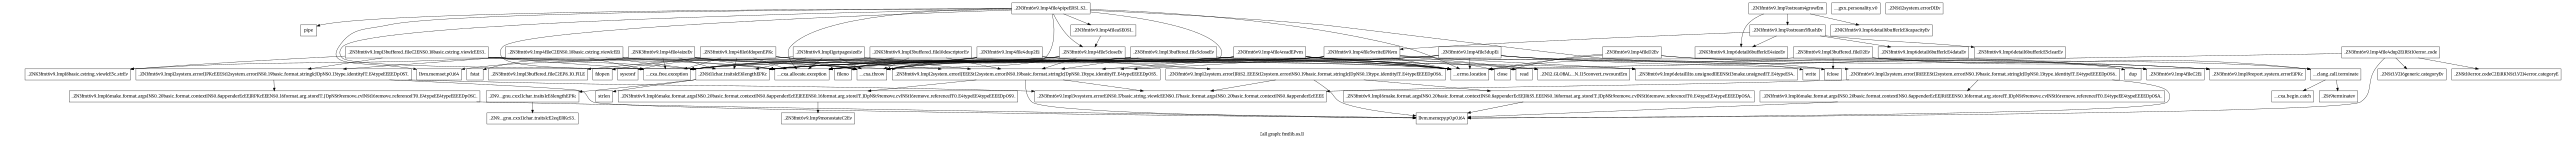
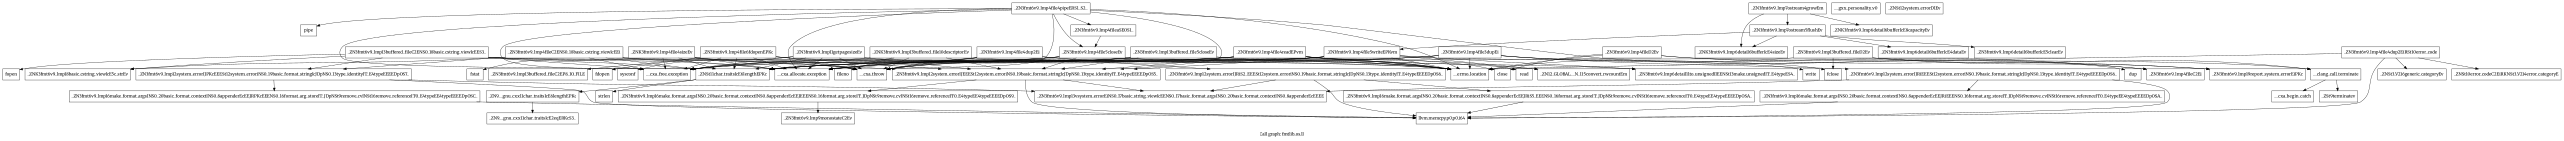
edge "_ZN3fmt6v9_lmp11getpagesizeEv" -> "__cxa_free_exception": added
node "fopen": added
node "llvm.memset.p0.i64": removed
